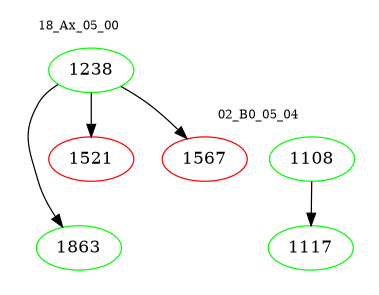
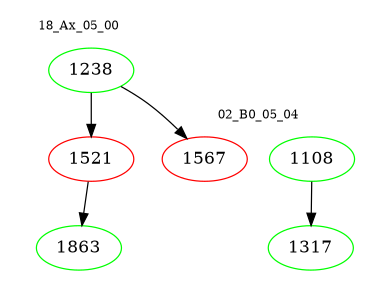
edge "1238" -> "1863": now "1521" -> "1863"
node "1117": label "1117" -> "1317"
